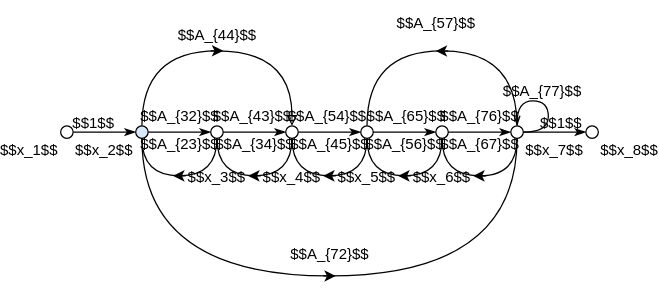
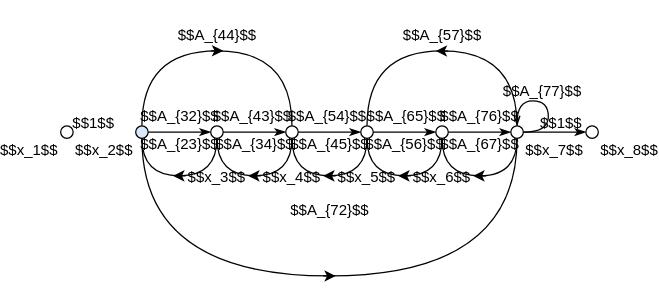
node "$$A_{57}$$": moved (436, 26) -> (442, 38)
edge "$$x_2$$" -> "$$x_4$$": arrowhead block -> none
edge "$$x_1$$" -> "$$x_2$$": removed
node "$$A_{72}$$": moved (329, 257) -> (329, 213)
